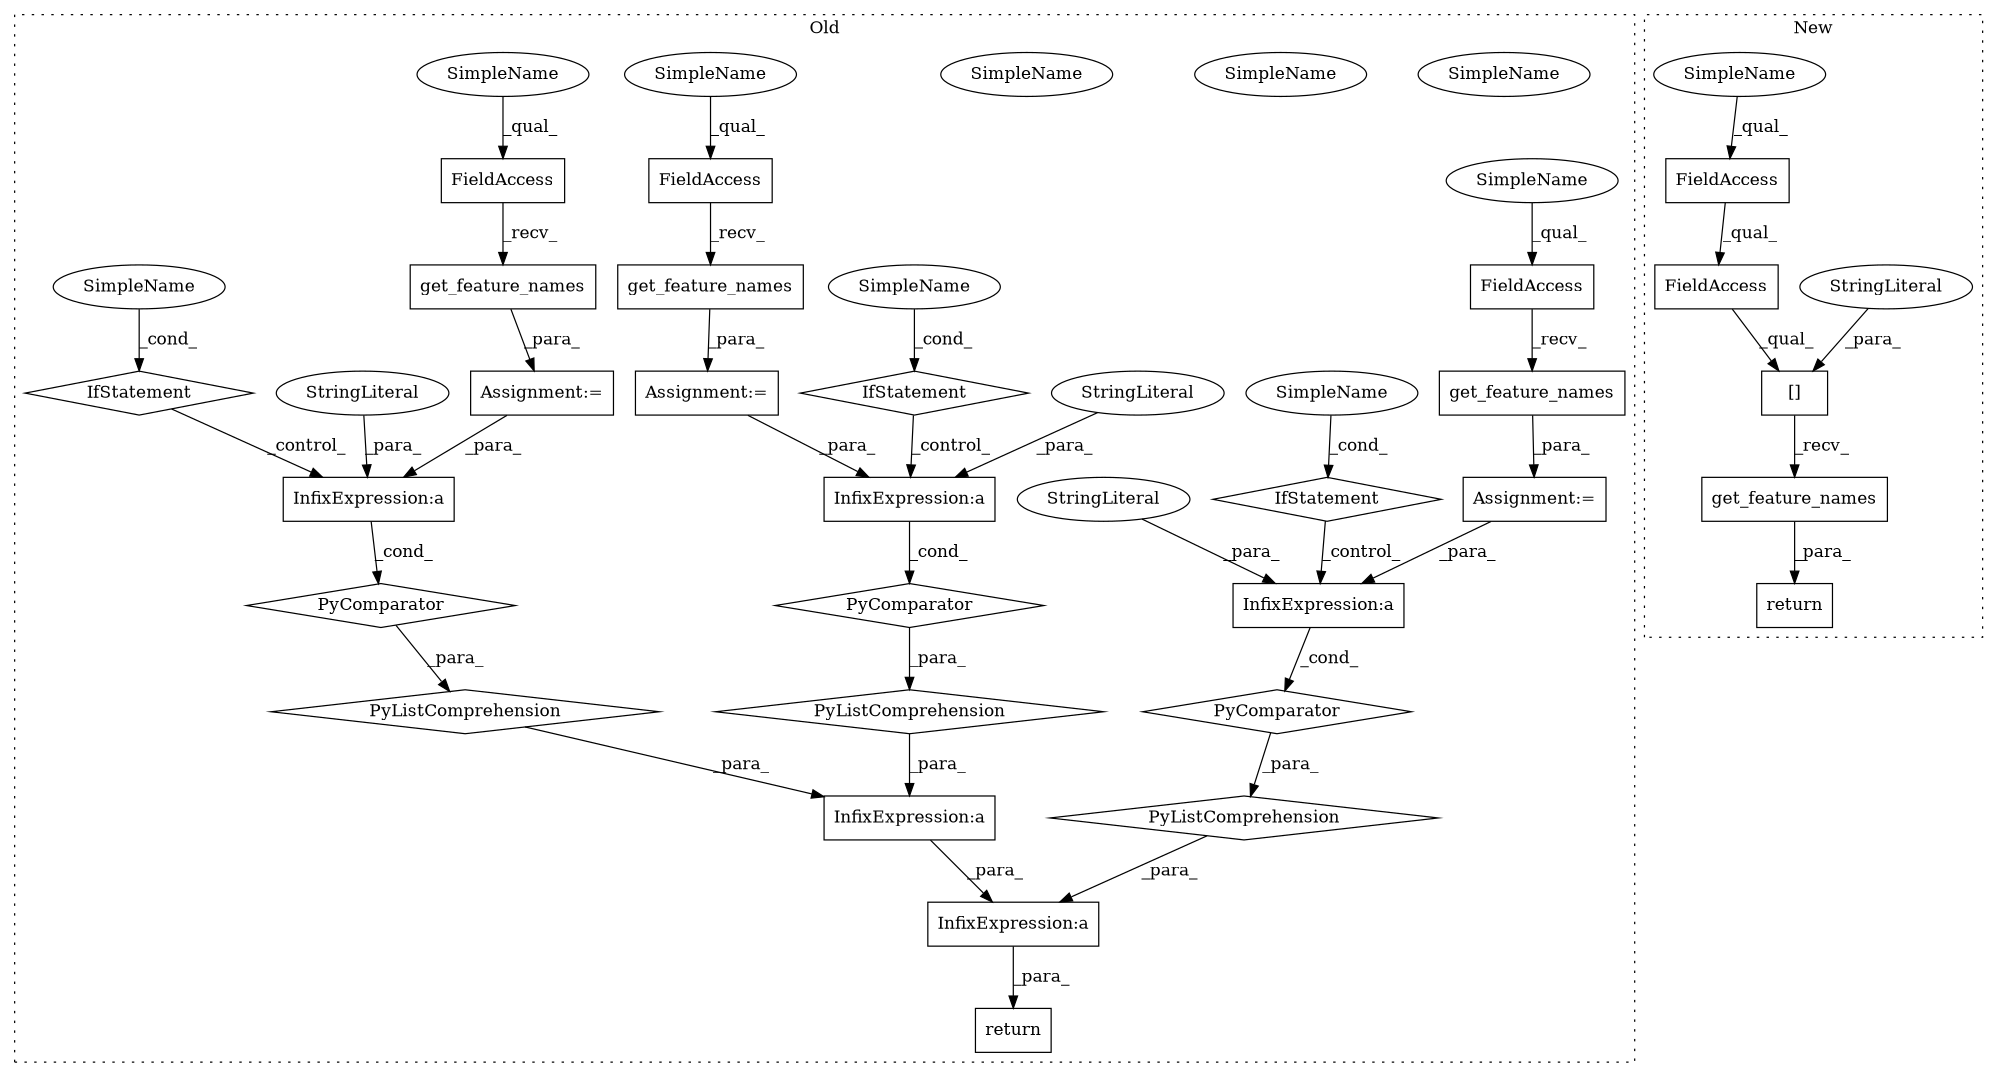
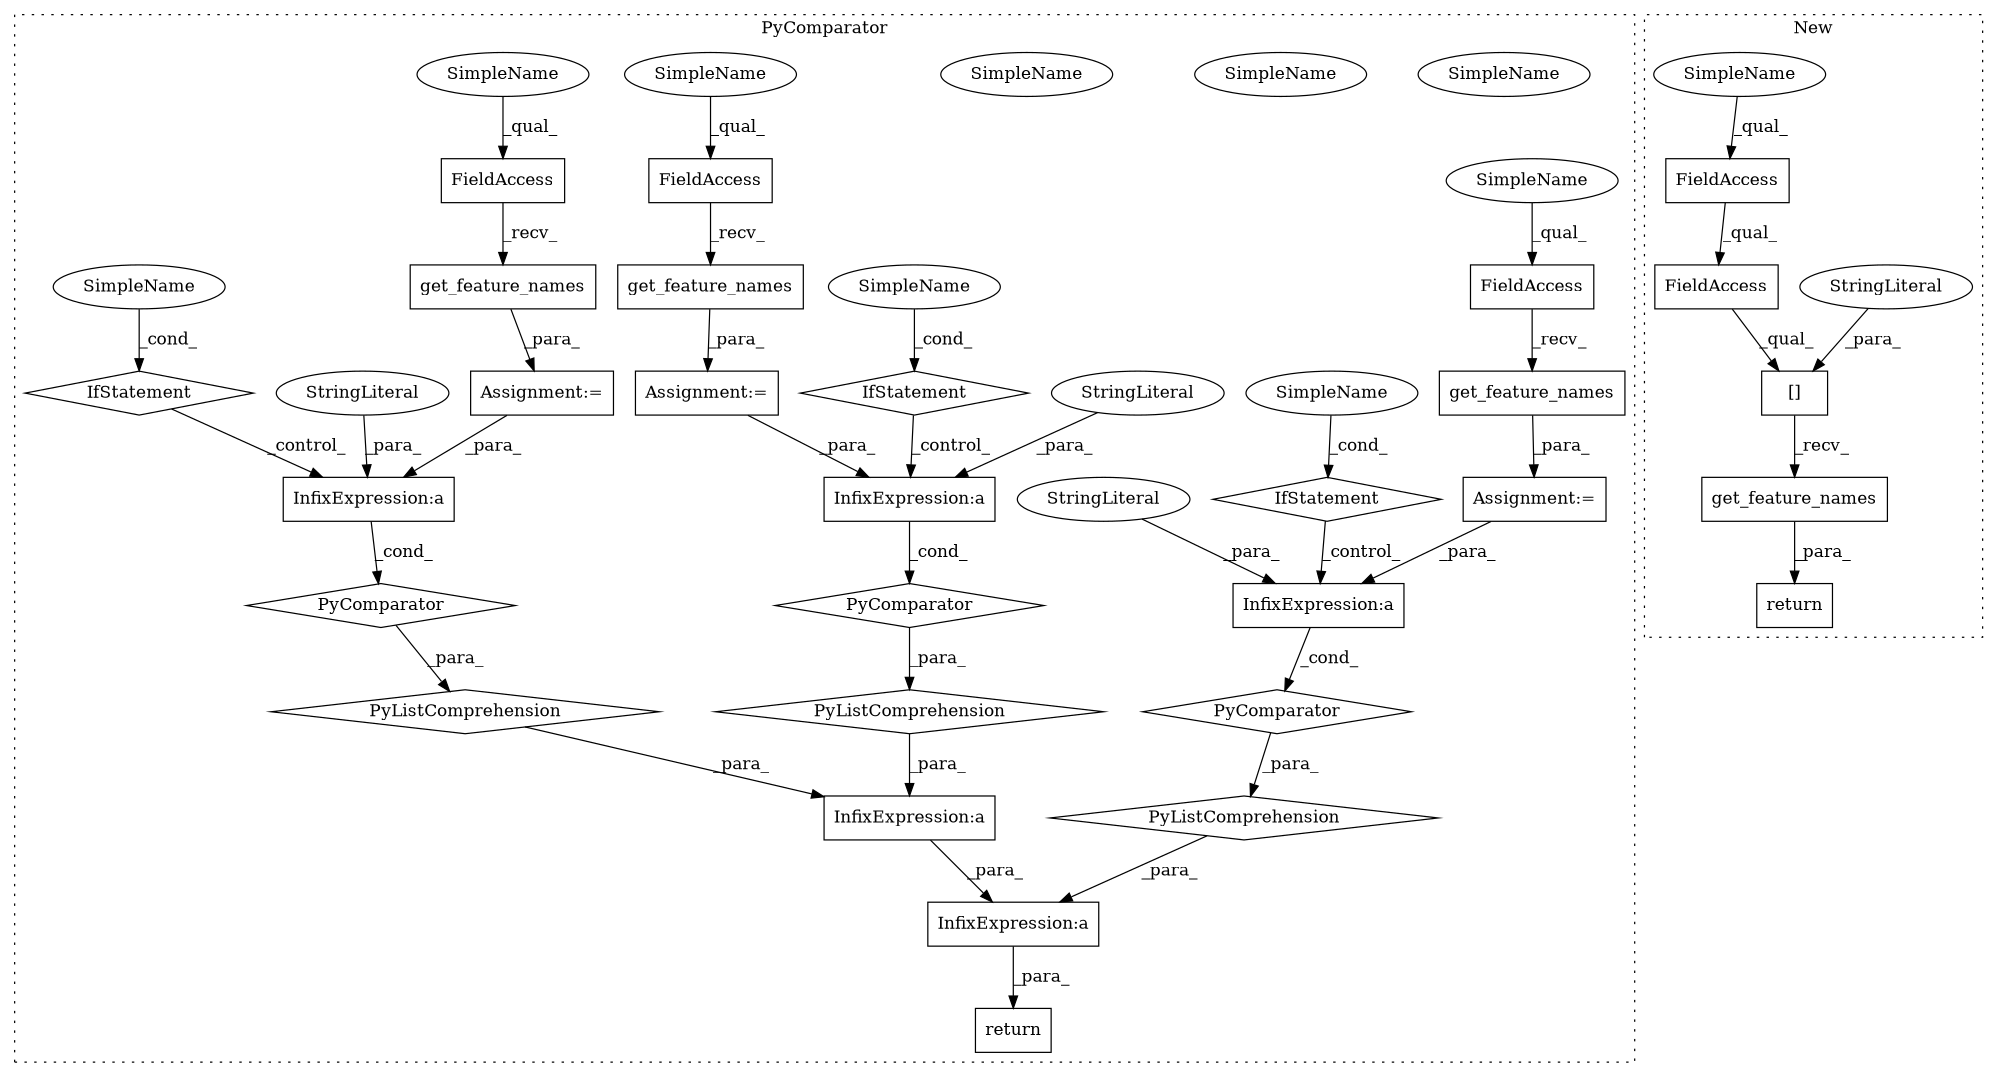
cluster "Old": label "Old" -> "PyComparator"
